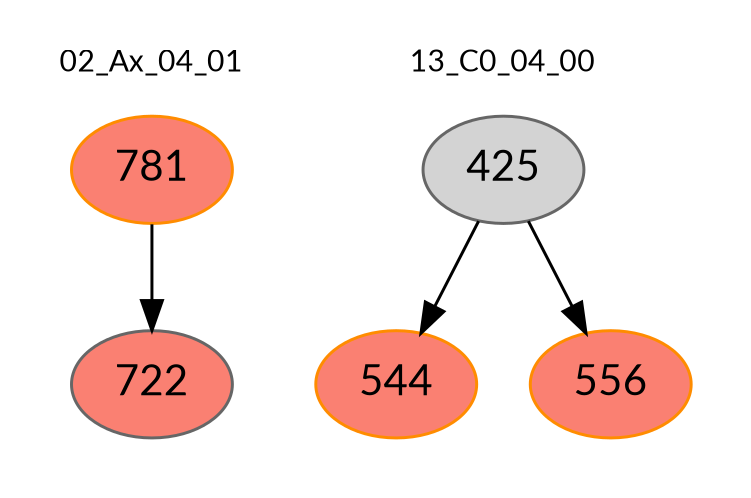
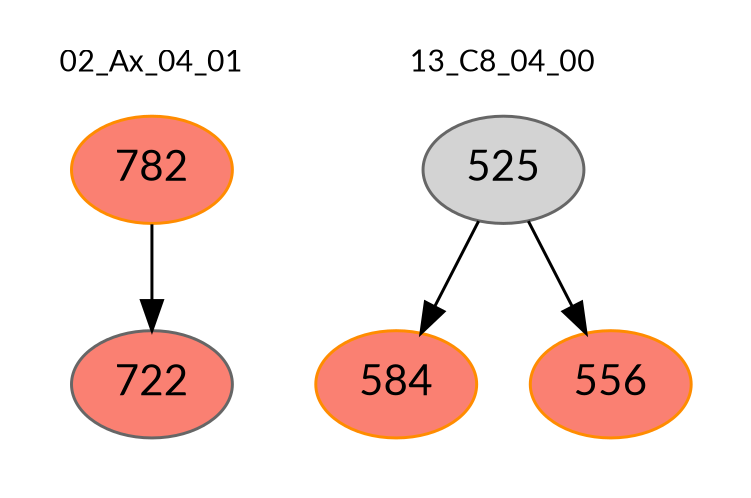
cluster "13_C0_04_00": label "13_C0_04_00" -> "13_C8_04_00"
node "781": label "781" -> "782"
node "425": label "425" -> "525"
node "544": label "544" -> "584"
